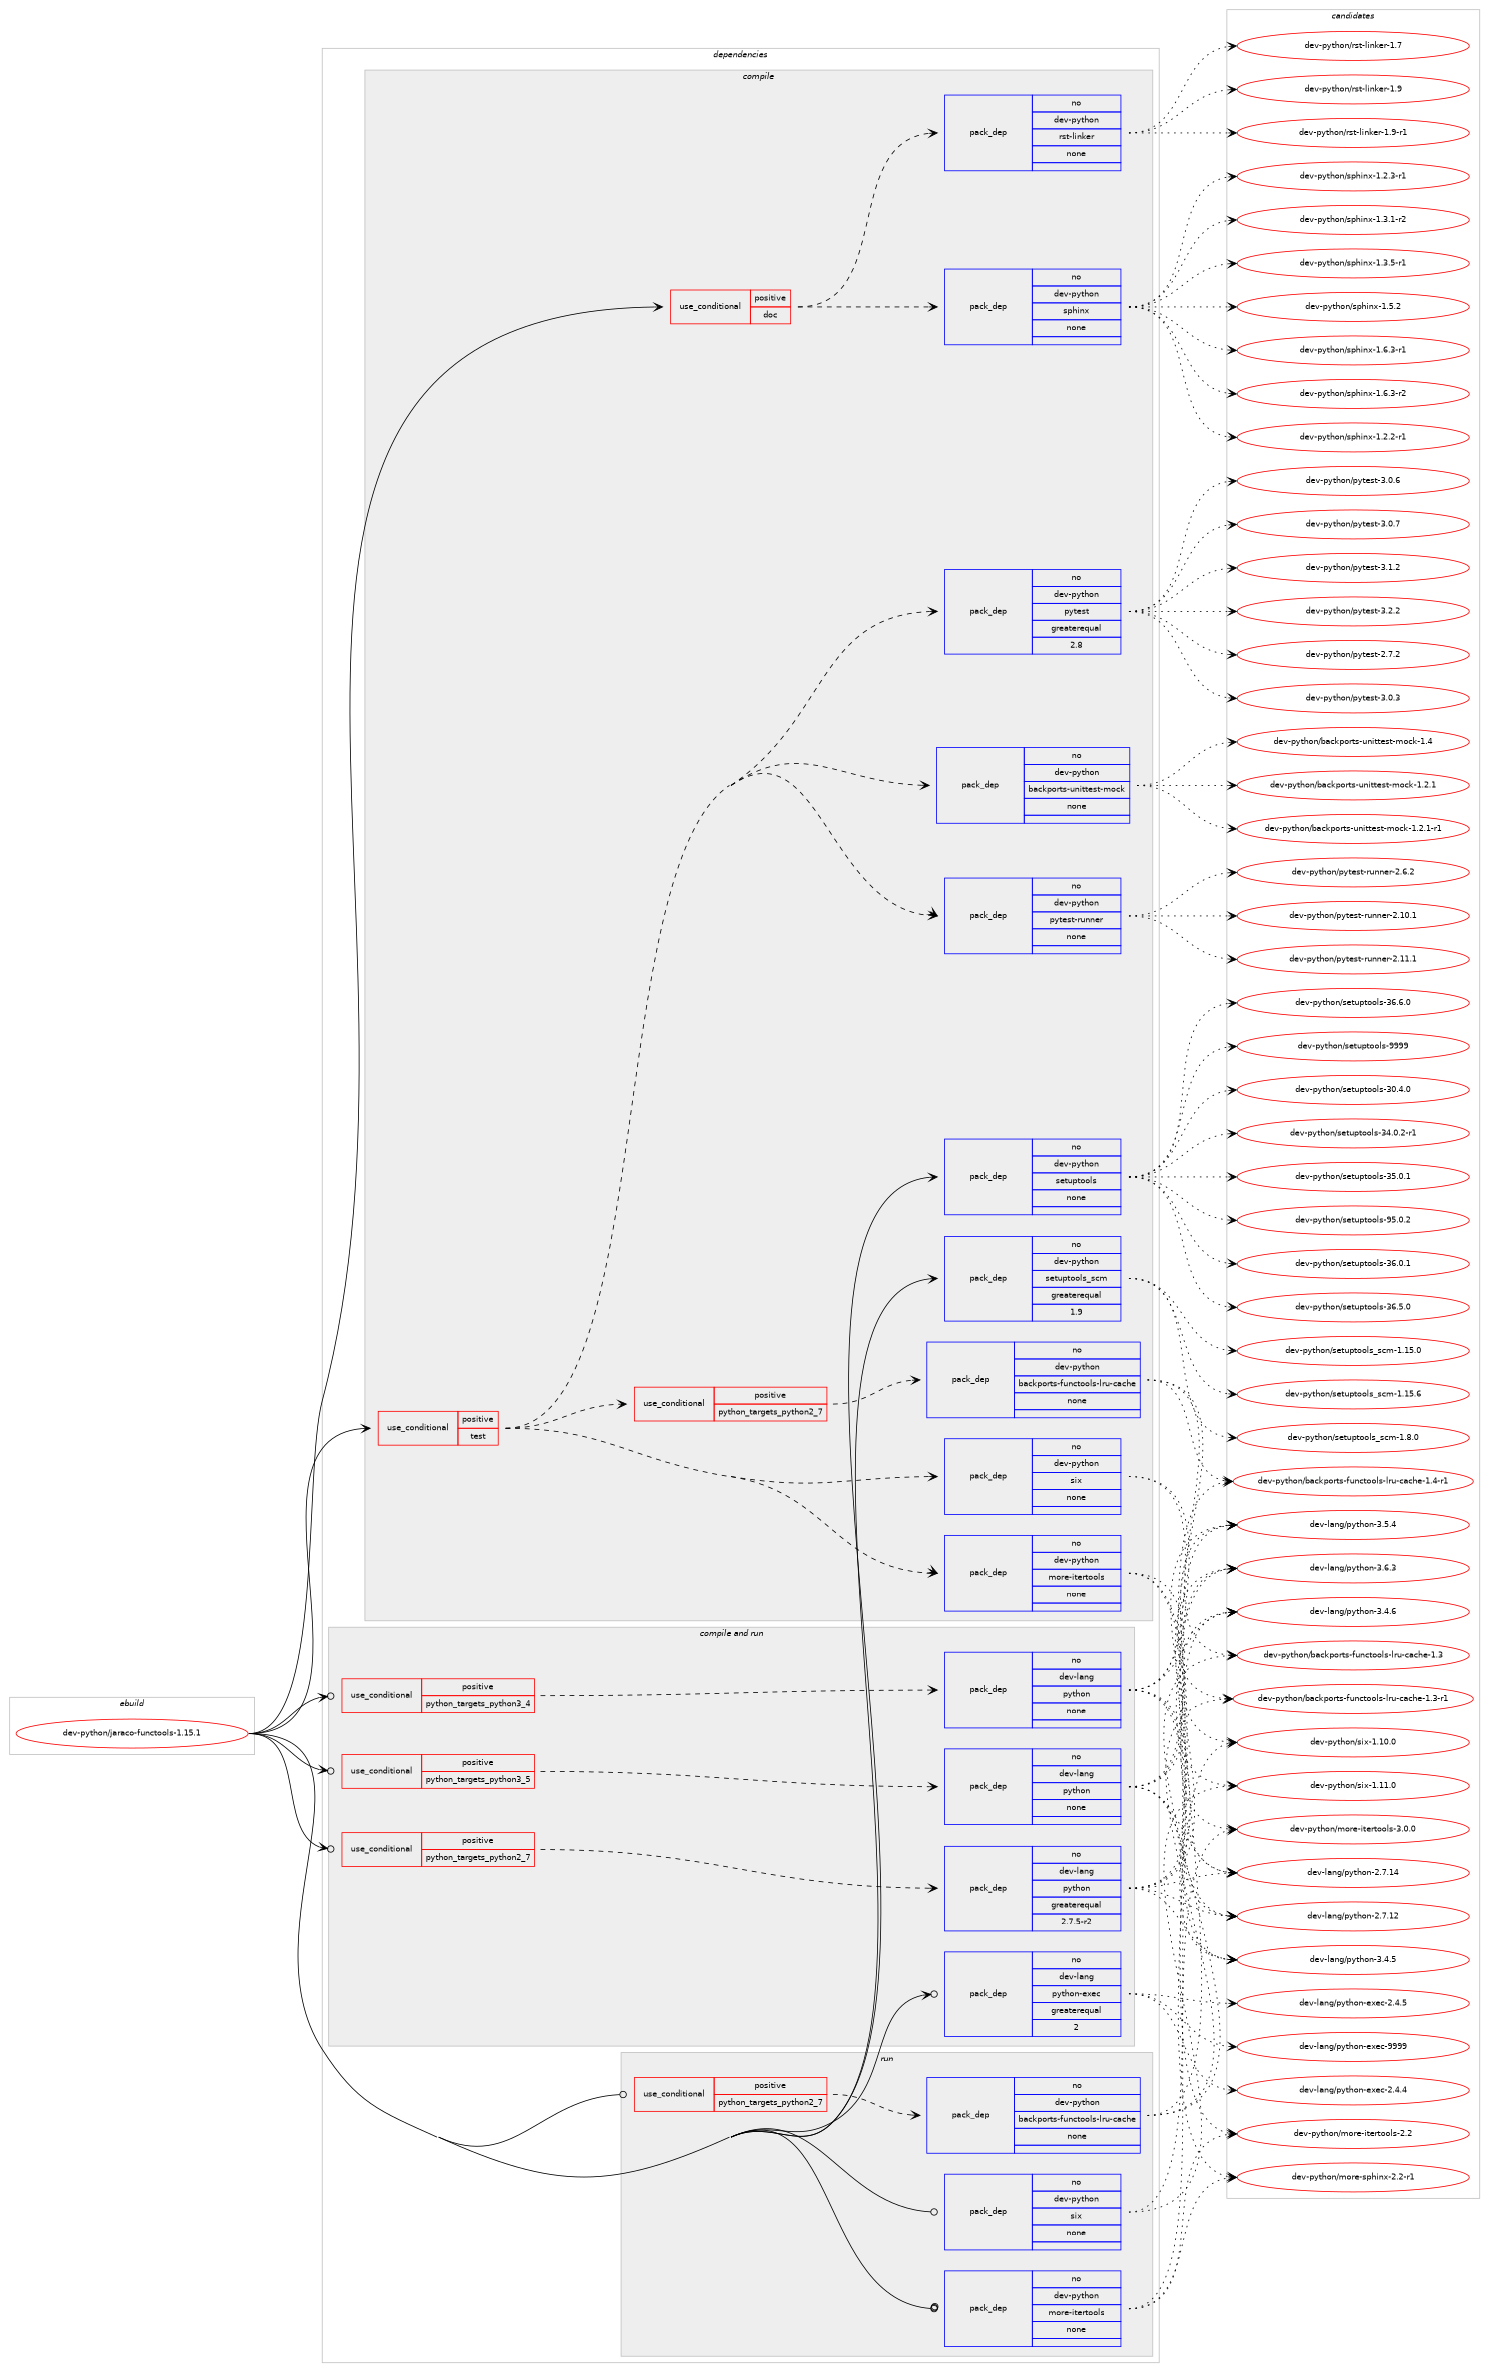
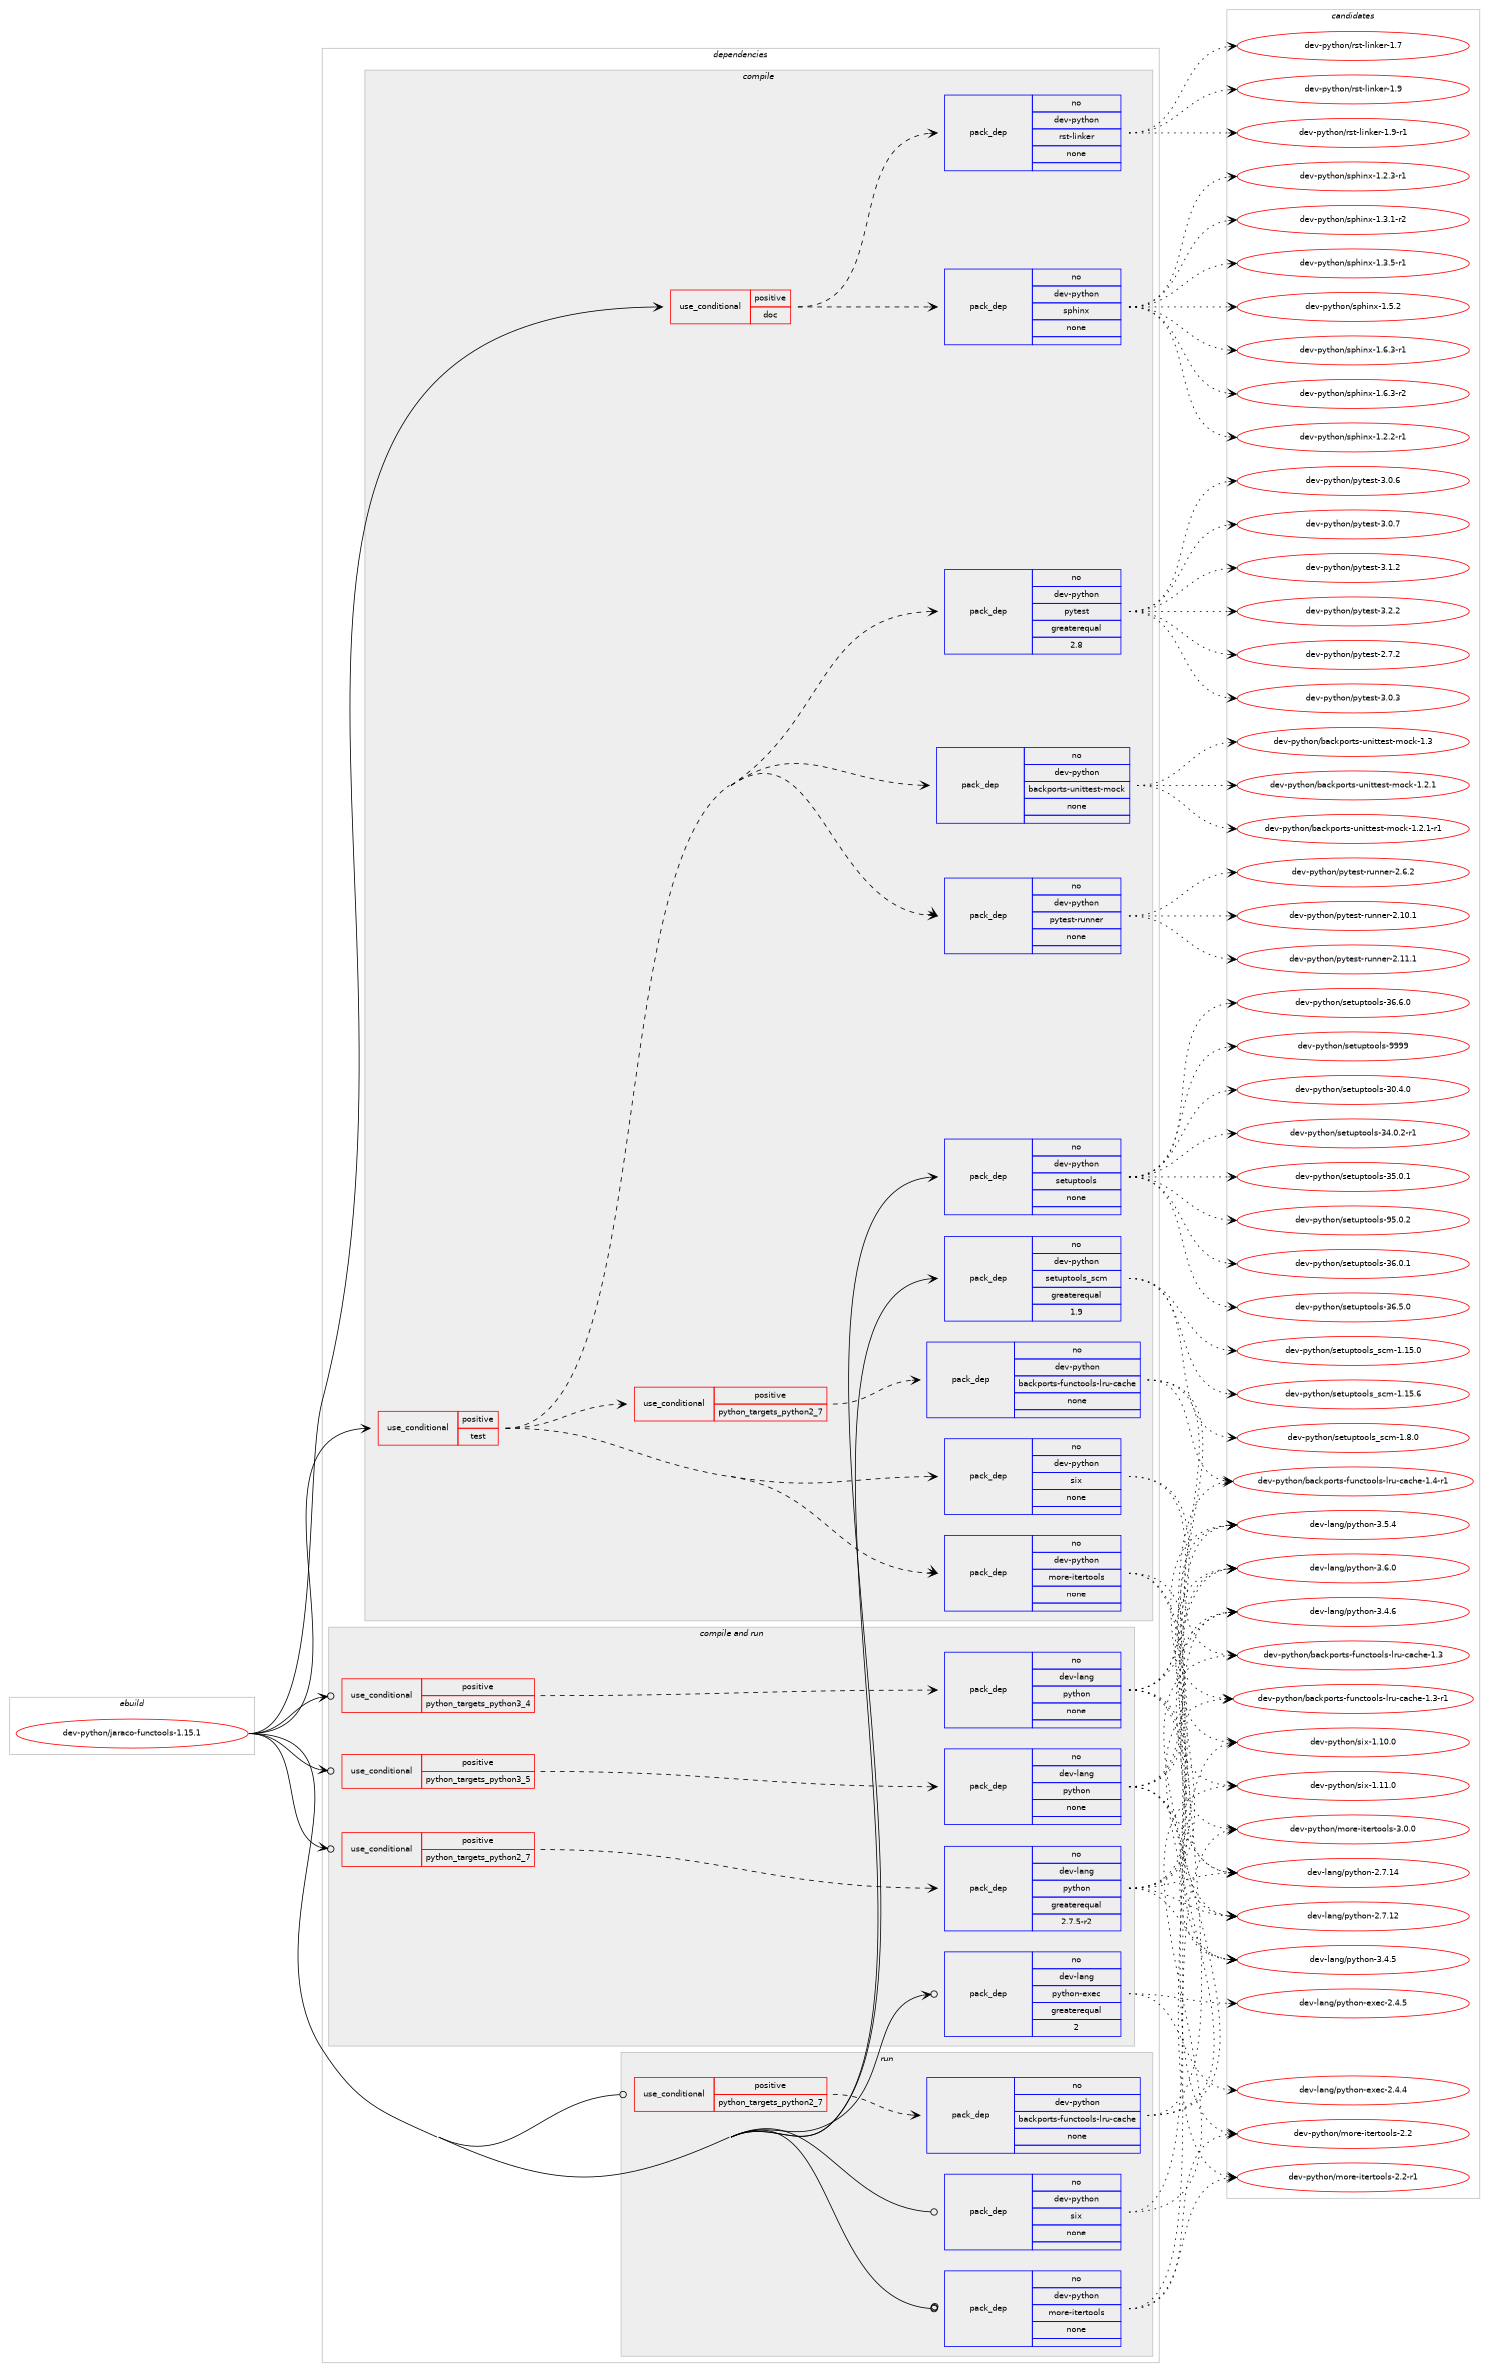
node "dev-python/backports-unittest-mock-1.4": label "dev-python/backports-unittest-mock-1.4" -> "dev-python/backports-unittest-mock-1.3"
node "dev-lang/python-3.6.3": label "dev-lang/python-3.6.3" -> "dev-lang/python-3.6.0"
node "dev-lang/python-exec-9999": removed
node "dev-python/more-sphinx-2.2-r1": label "dev-python/more-sphinx-2.2-r1" -> "dev-python/more-itertools-2.2-r1"
